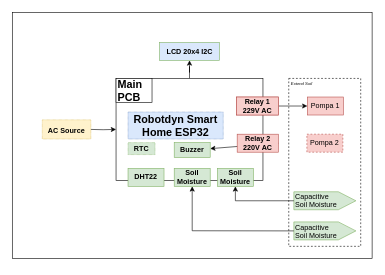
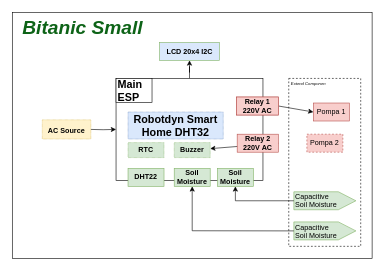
node "Bitanic Small": added
node "Extend Soil": label "Extend Soil" -> "Extend Componen"
node "Main PCB": label "Main PCB" -> "Main ESP"
node "Relay 1 229V AC": label "Relay 1 229V AC" -> "Relay 1 220V AC"
node "Pompa 1": moved (326, 106) -> (332, 112)
node "Robotdyn Smart Home ESP32": label "Robotdyn Smart Home ESP32" -> "Robotdyn Smart Home DHT32"
node "RTC": size 27x12 -> 36x15
node "Buzzer": style solid -> dashed
